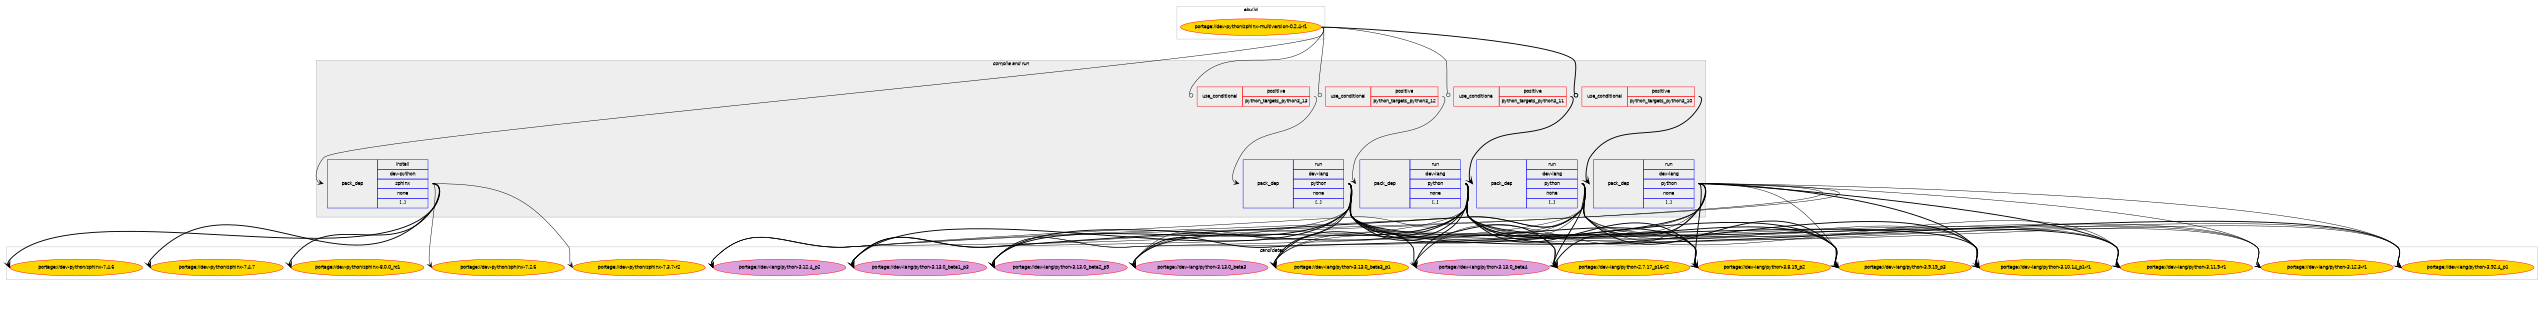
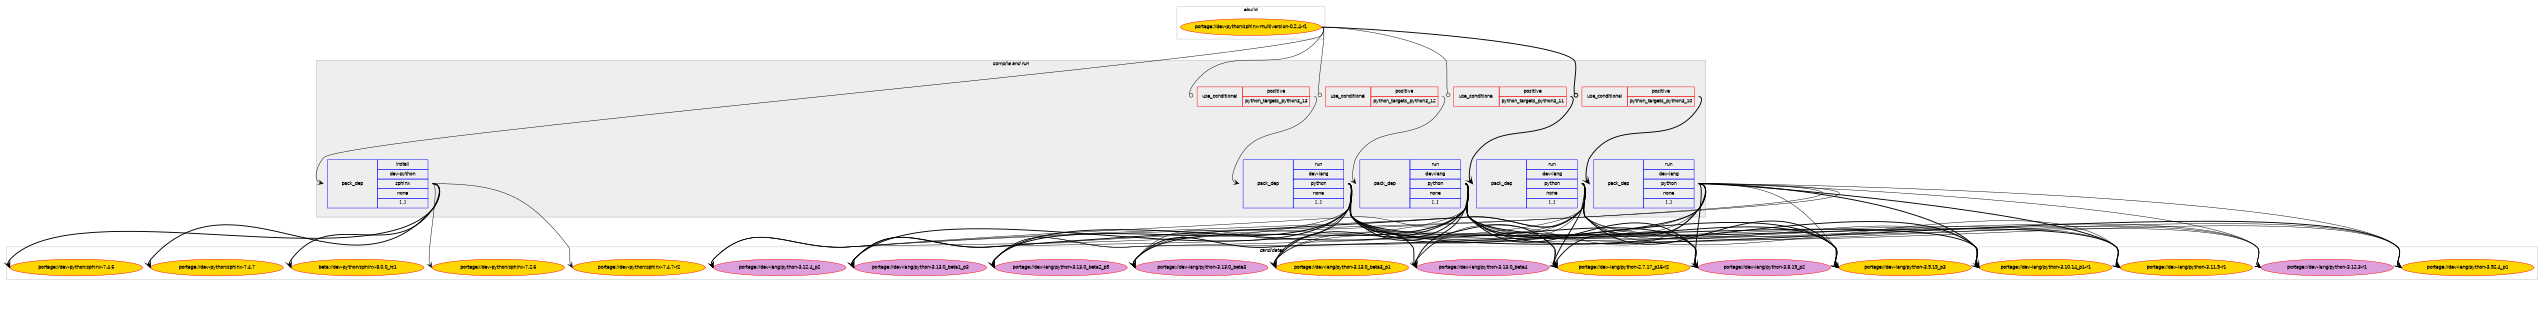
node "portage://dev-python/sphinx-8.0.0_rc1": label "portage://dev-python/sphinx-8.0.0_rc1" -> "beta://dev-python/sphinx-8.0.0_rc1"
node "portage://dev-python/sphinx-7.3.7-r2": label "portage://dev-python/sphinx-7.3.7-r2" -> "portage://dev-python/sphinx-7.4.7-r2"
node "portage://dev-lang/python-3.8.19_p2": fillcolor gold -> plum
node "portage://dev-lang/python-3.12.3-r1": fillcolor gold -> plum
